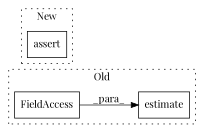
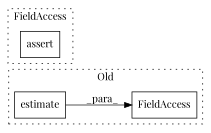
cluster "New": label "New" -> "FieldAccess"
edge "FieldAccess" -> "estimate": reversed
